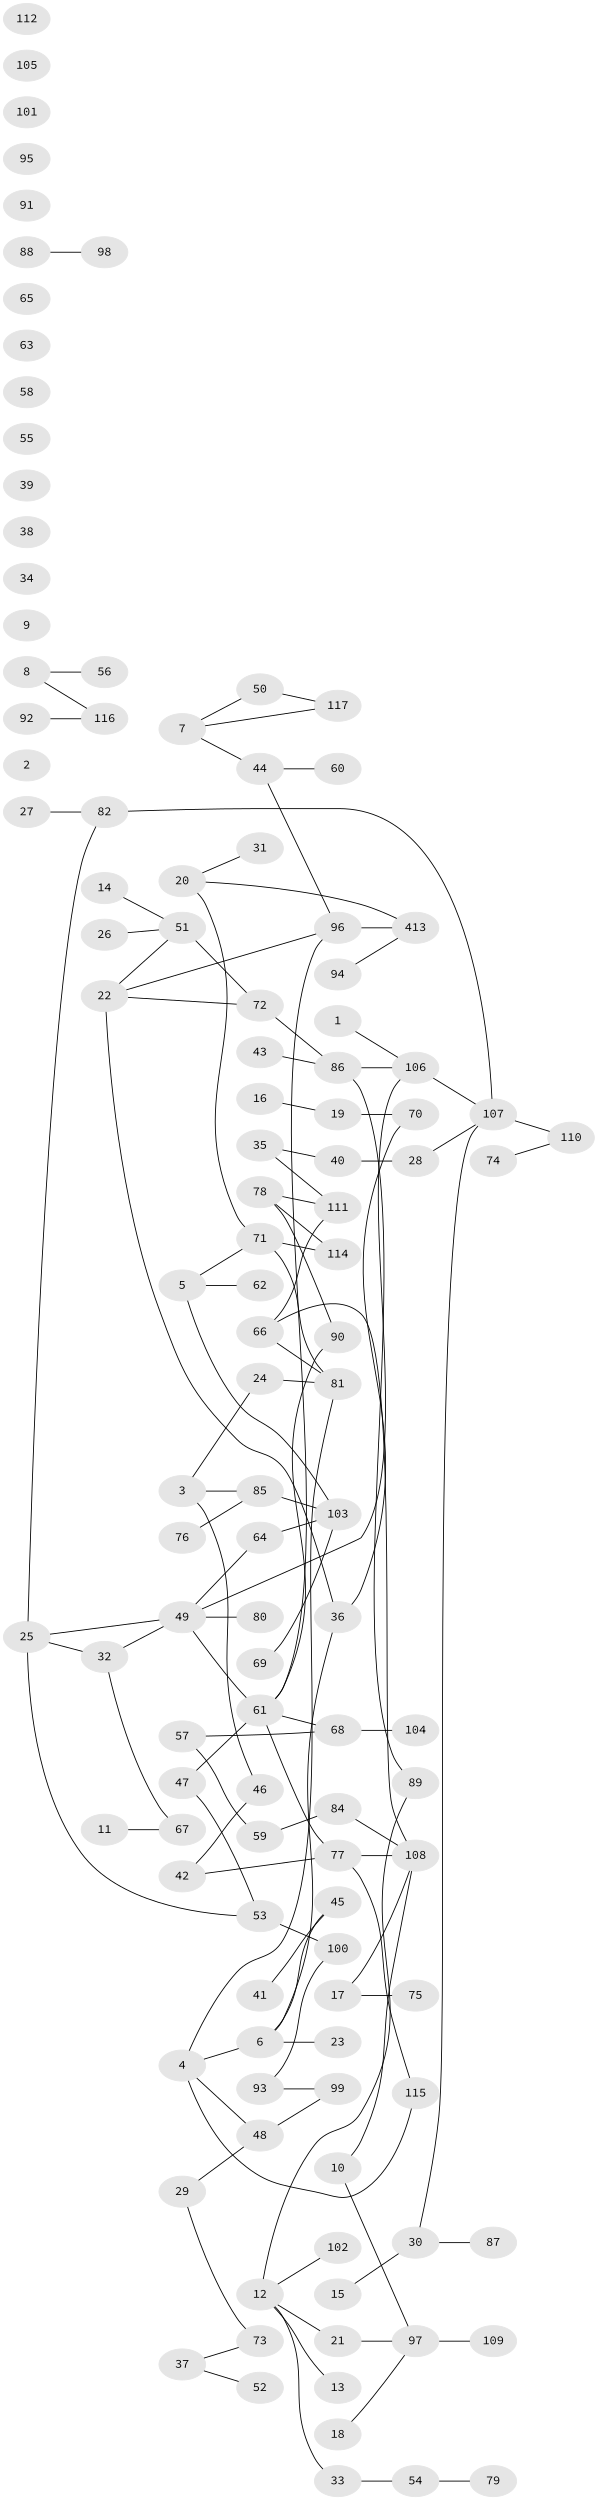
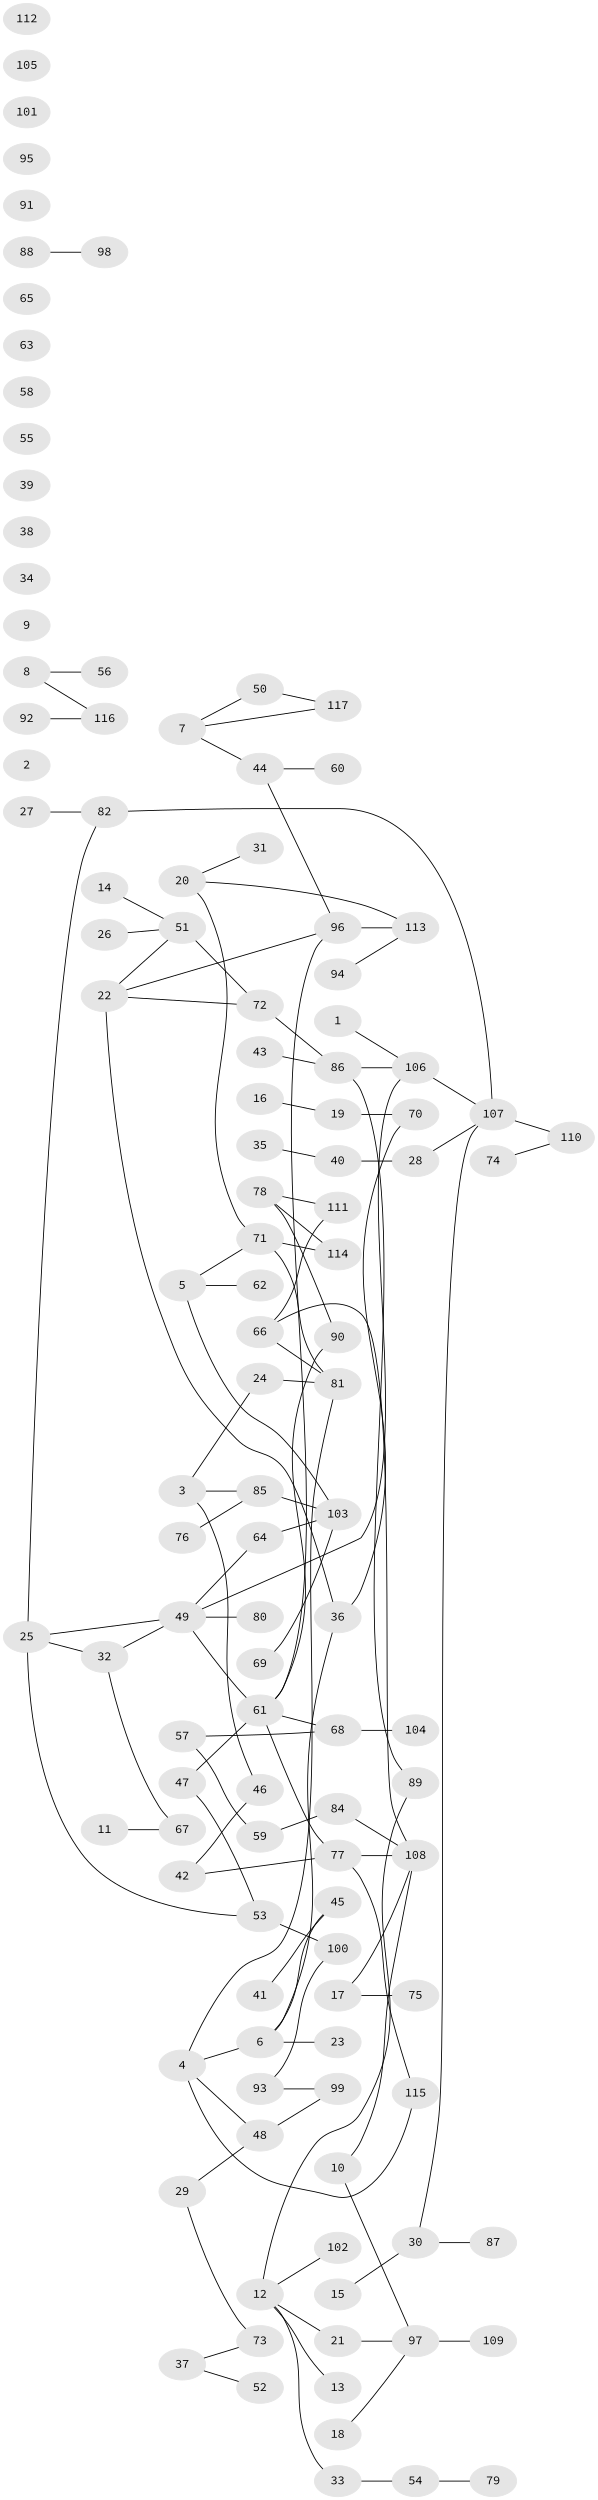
node "413": label "413" -> "113"
edge "35" -- "111": removed
